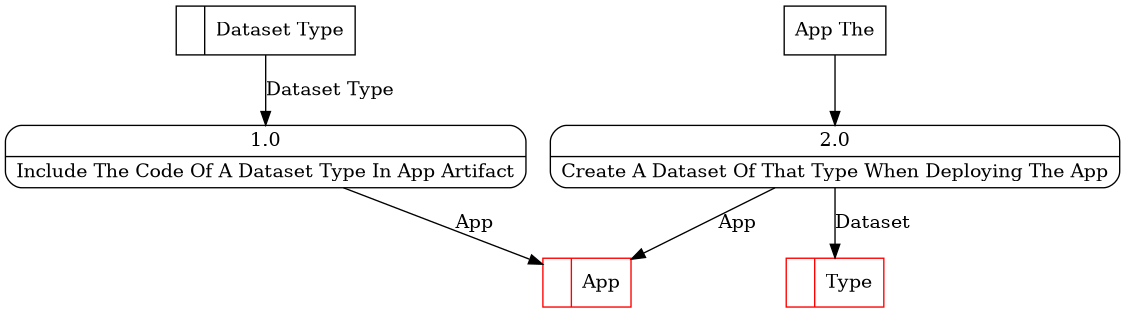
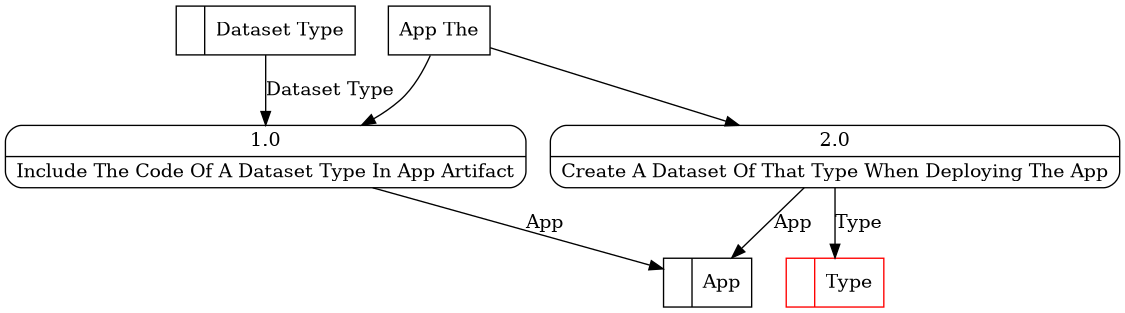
edge "App The" -> "1.0": added
edge "2.0" -> "Type": label "Dataset" -> "Type"
node "App": color red -> black
